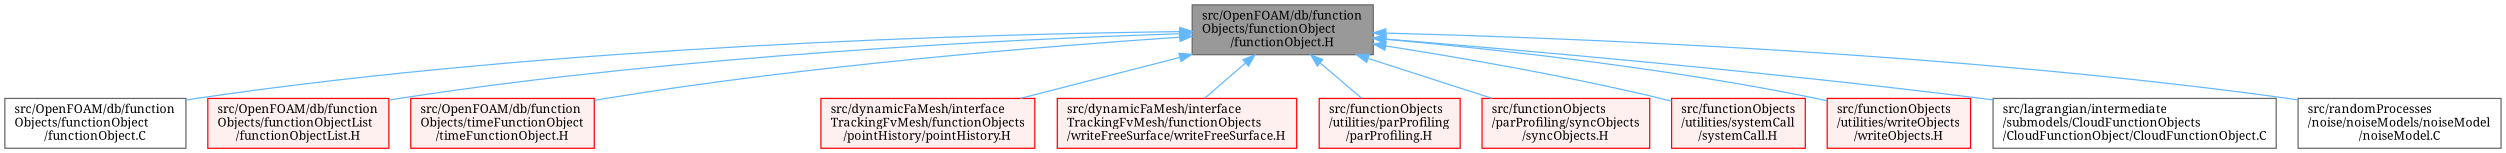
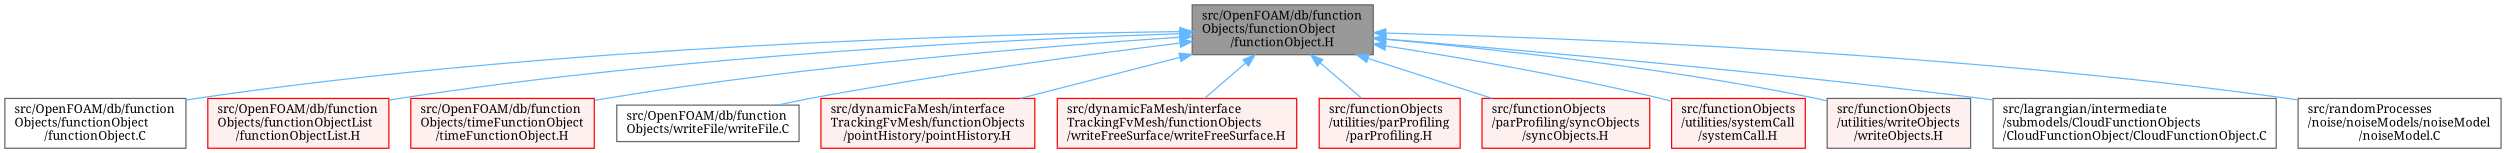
node "src/OpenFOAM/db/function Objects/writeFile/writeFile.C": added
node "src/functionObjects /utilities/writeObjects /writeObjects.H": color red -> grey40
